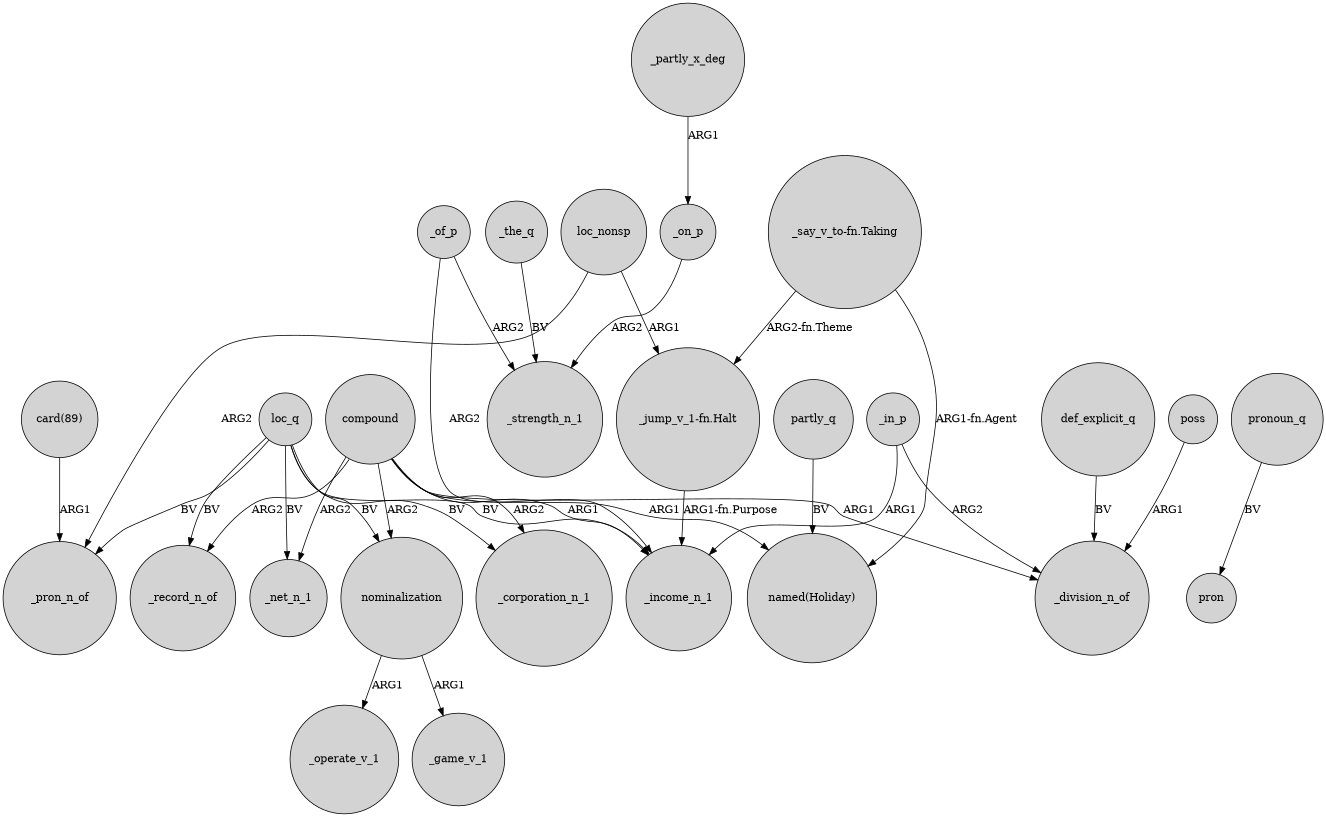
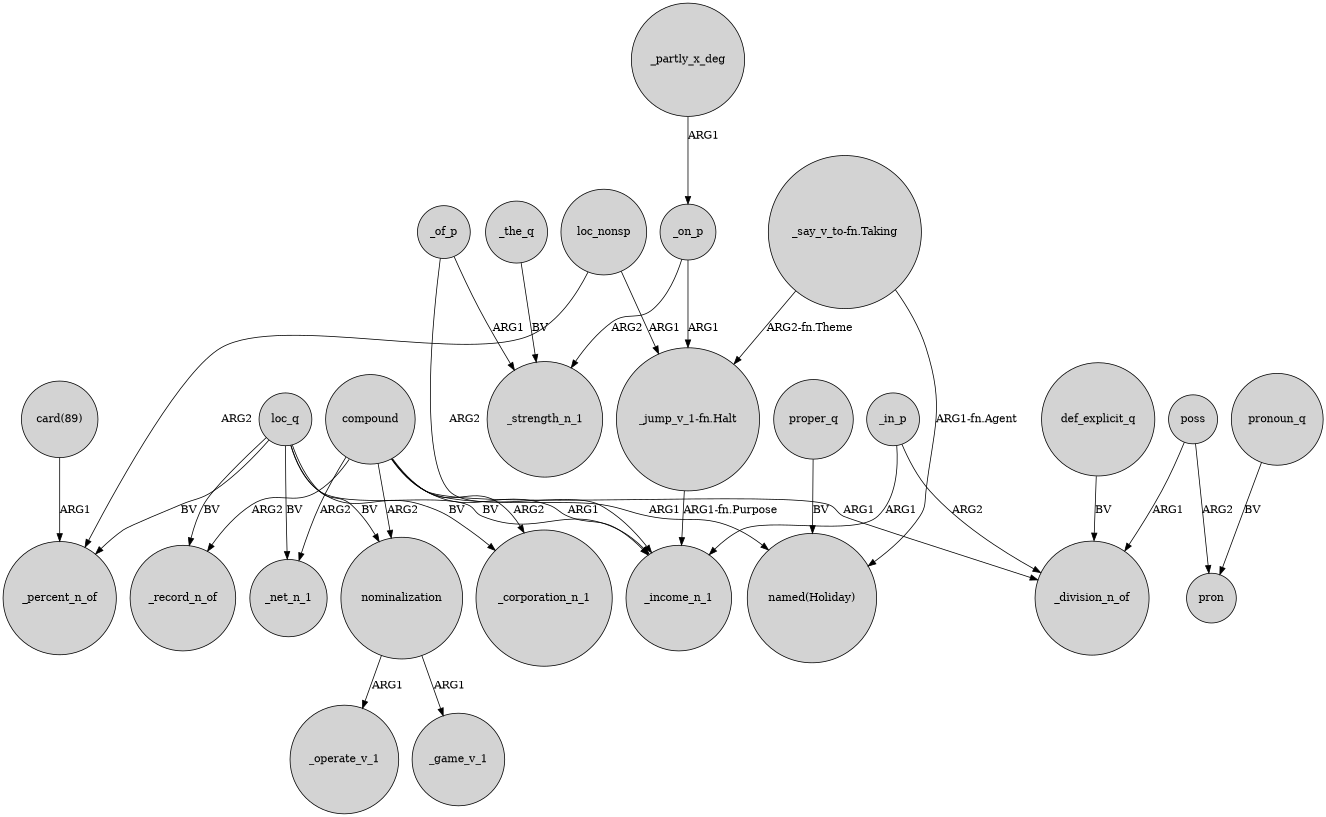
edge "_on_p" -> "_jump_v_1-fn.Halt": added, label "ARG1"
edge "_of_p" -> "_strength_n_1": label "ARG2" -> "ARG1"
node "partly_q": label "partly_q" -> "proper_q"
edge "poss" -> "pron": added, label "ARG2"
node "_pron_n_of": label "_pron_n_of" -> "_percent_n_of"
